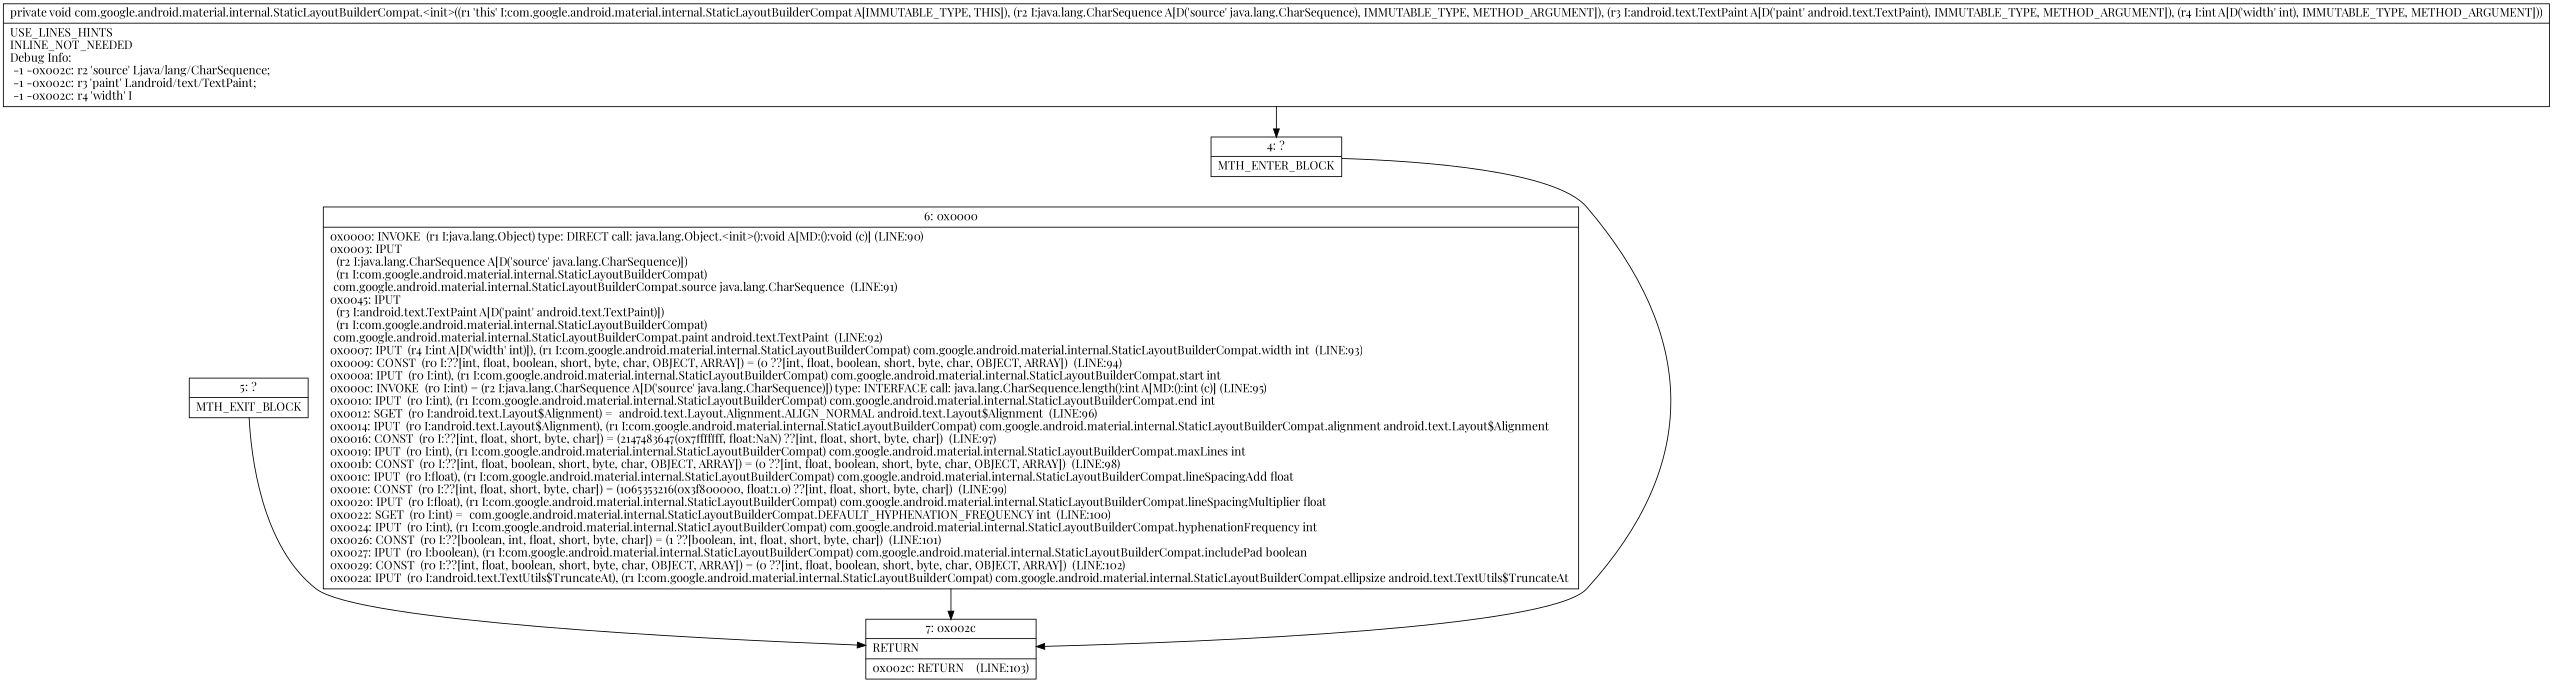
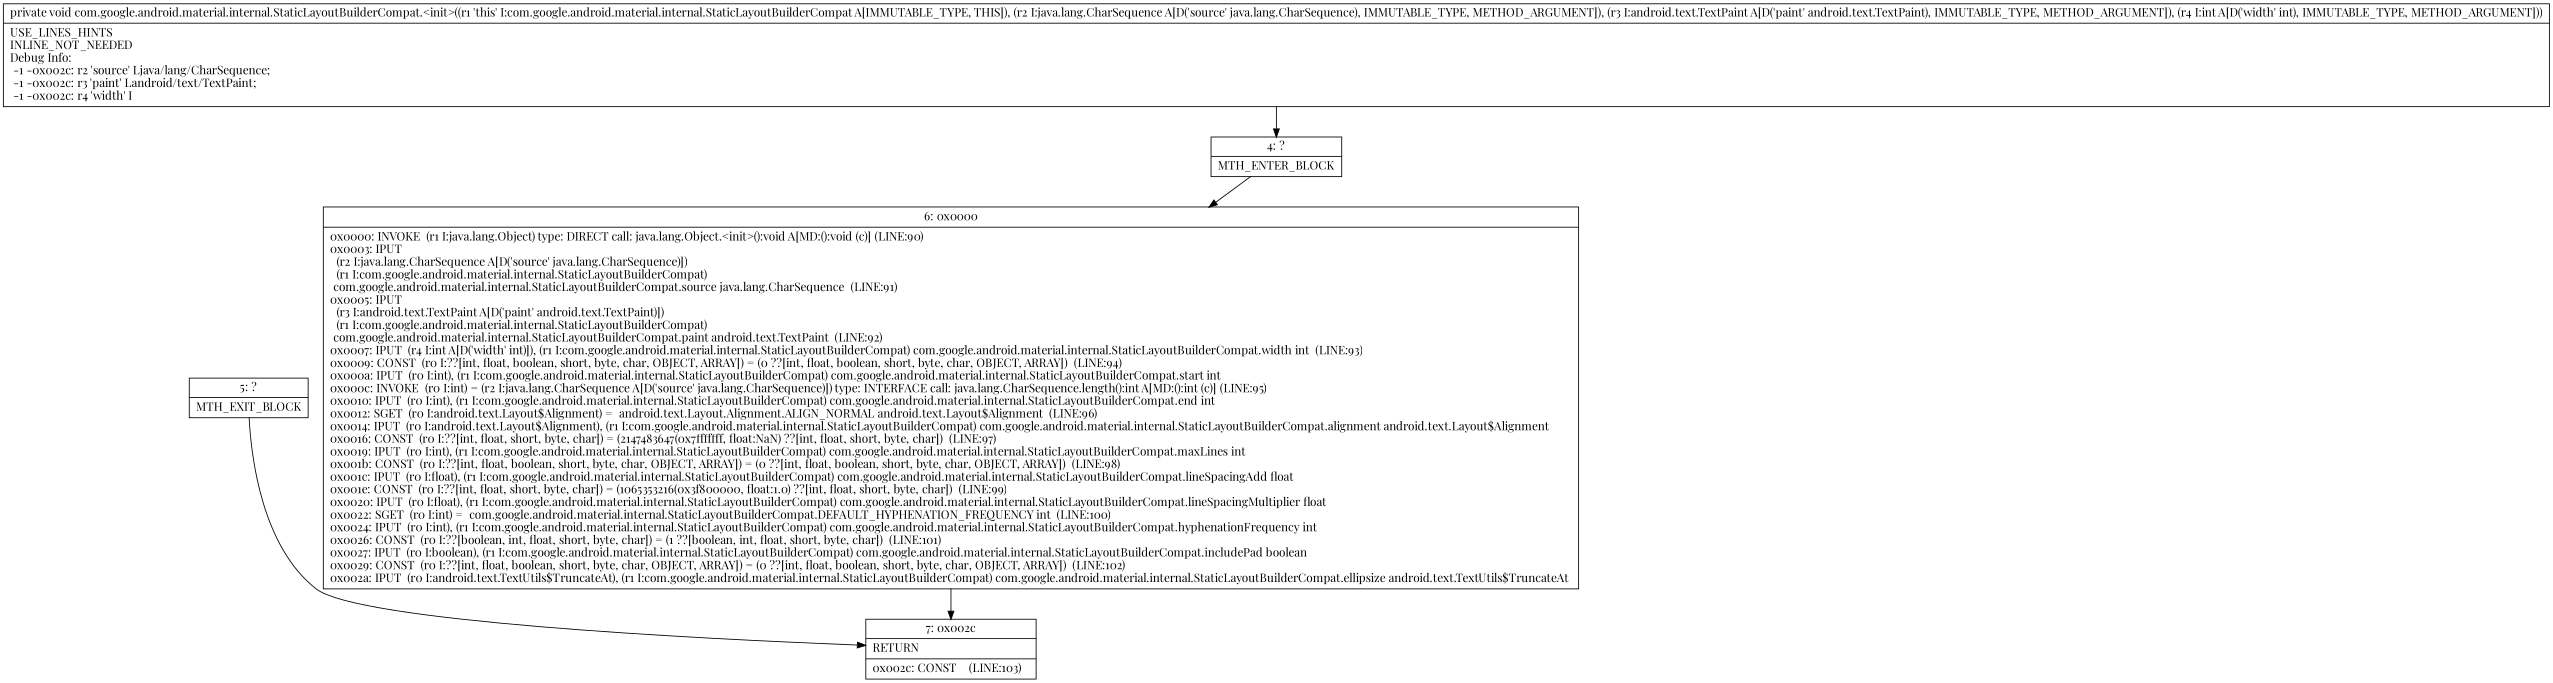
node "6: 0x0000": text "0x0045: IPUT" -> "0x0005: IPUT"
edge "4: ?" -> "7: 0x002c": now "4: ?" -> "6: 0x0000"
node "7: 0x002c": text "0x002c: RETURN    (LINE:103)" -> "0x002c: CONST    (LINE:103)"
